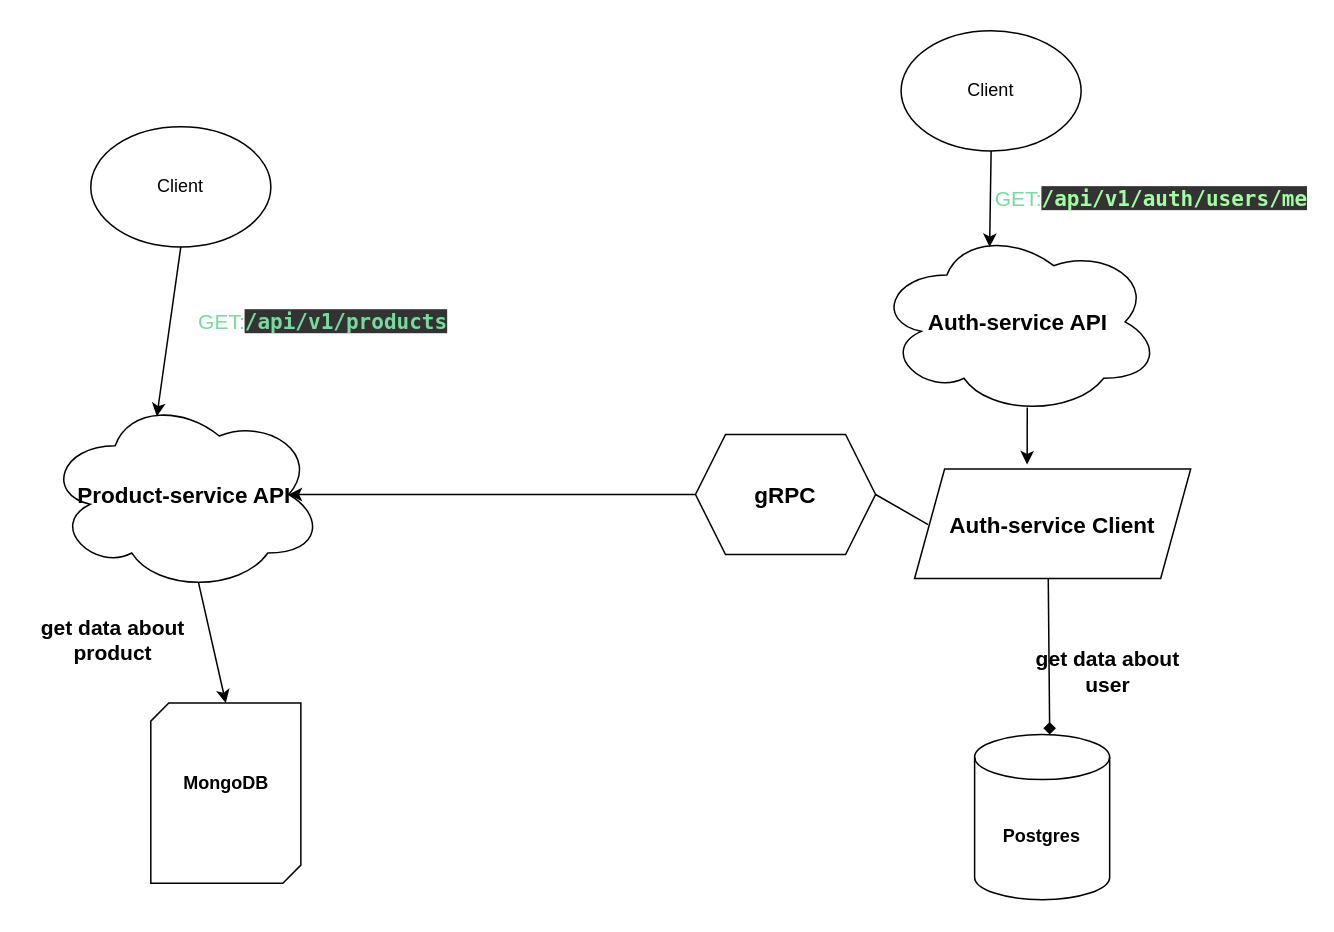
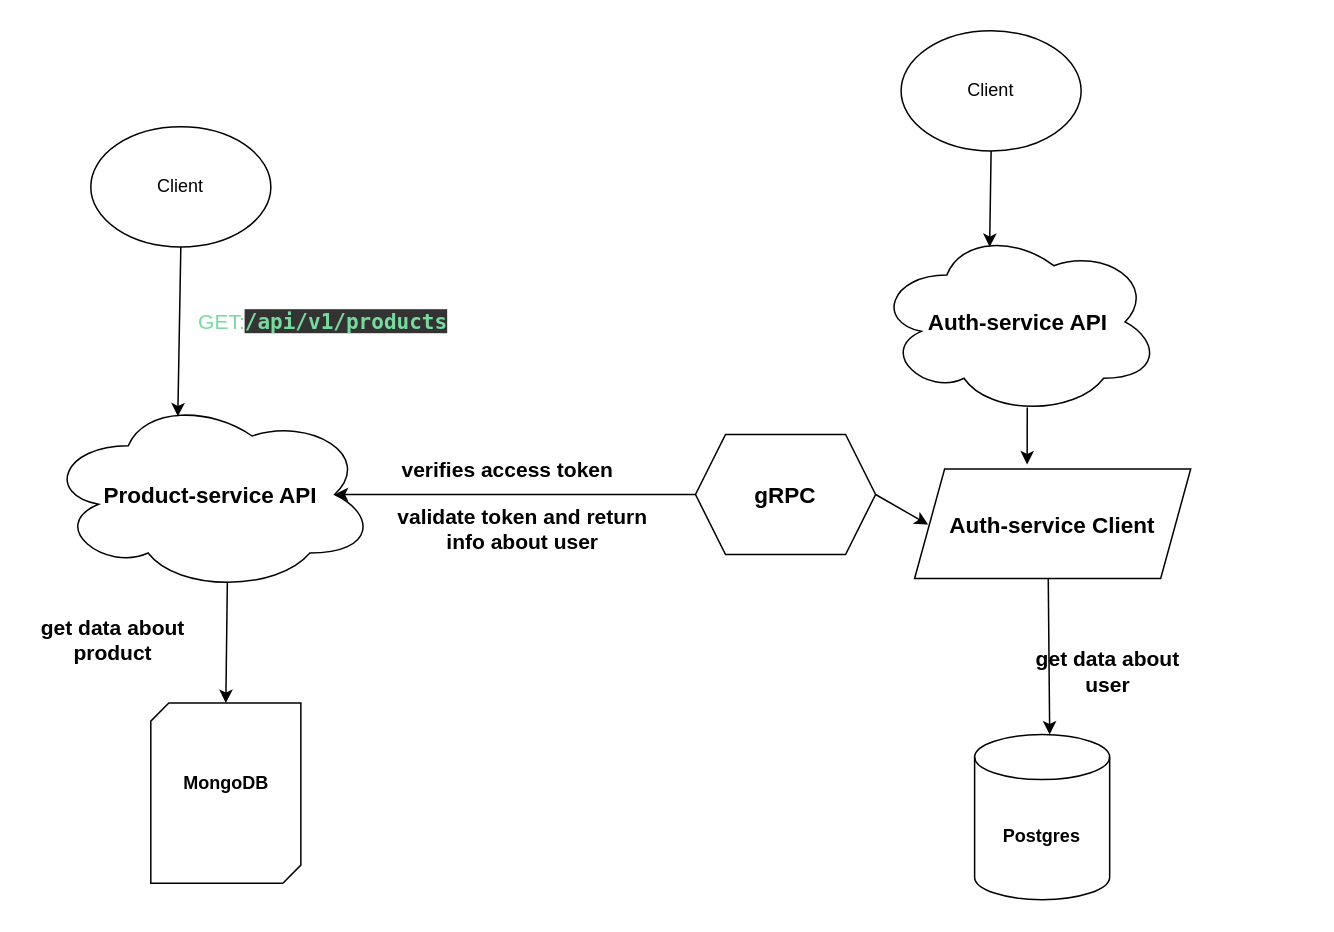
node "GET:/api/v1/auth/users/me": removed
node "verifies access token": added
node "Product-service API": size 278x195 -> 330x195
edge "gRPC" -- "Auth-service Client": arrowhead none -> classic
node "validate token and return info about user": added
edge "Auth-service Client" -> "Postgres": arrowhead diamond -> classic
